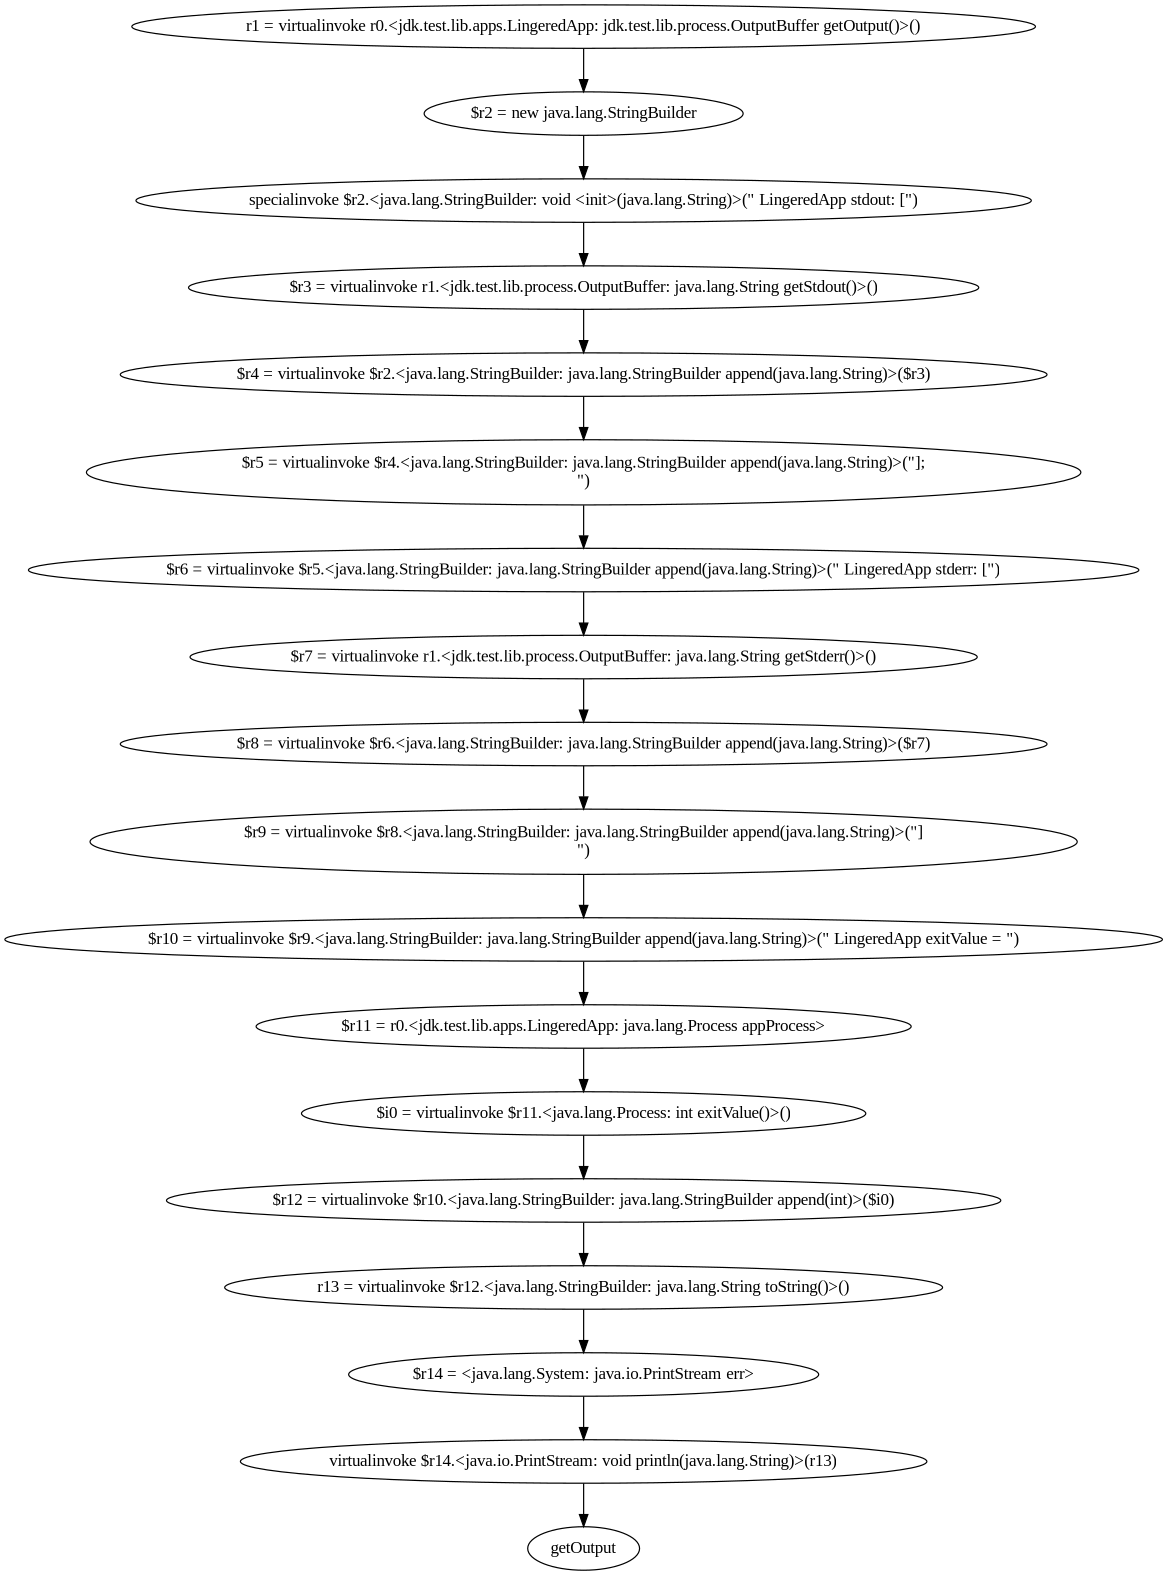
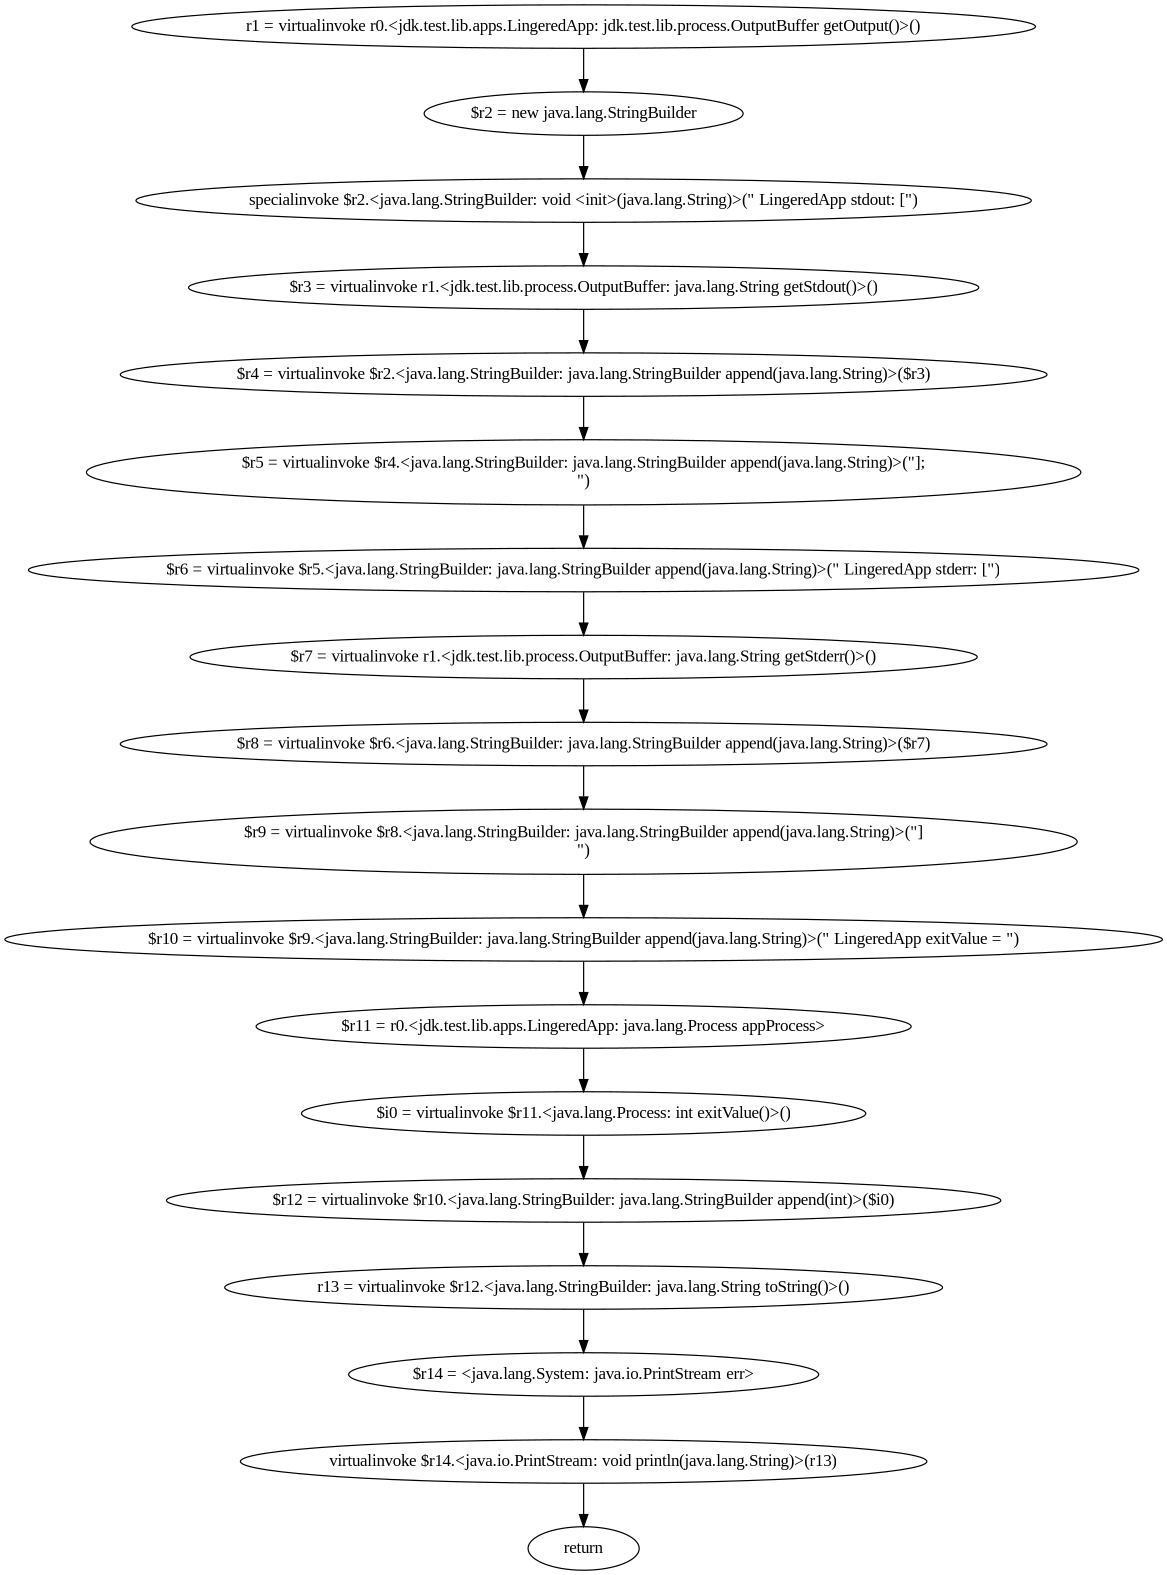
node "getOutput": label "getOutput" -> "return"
